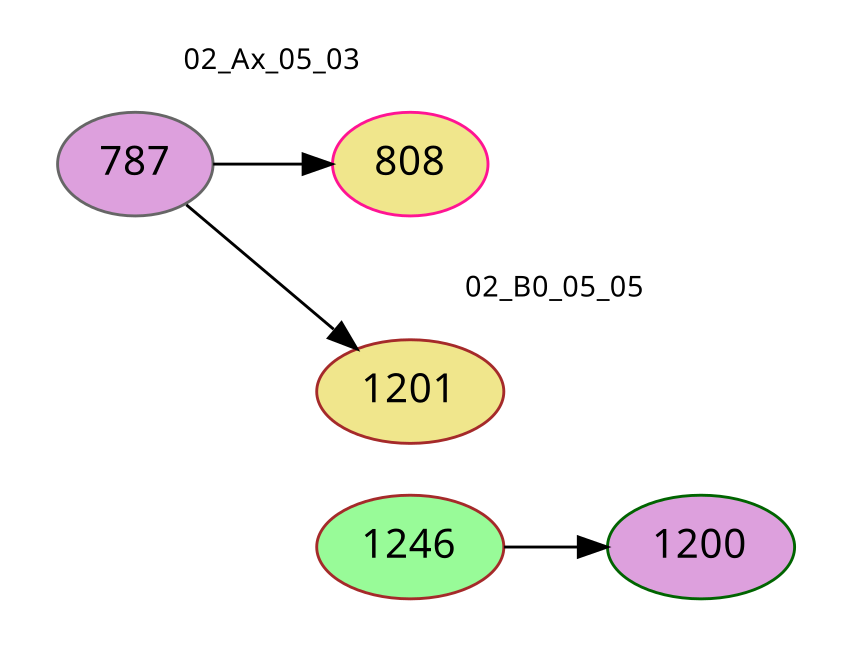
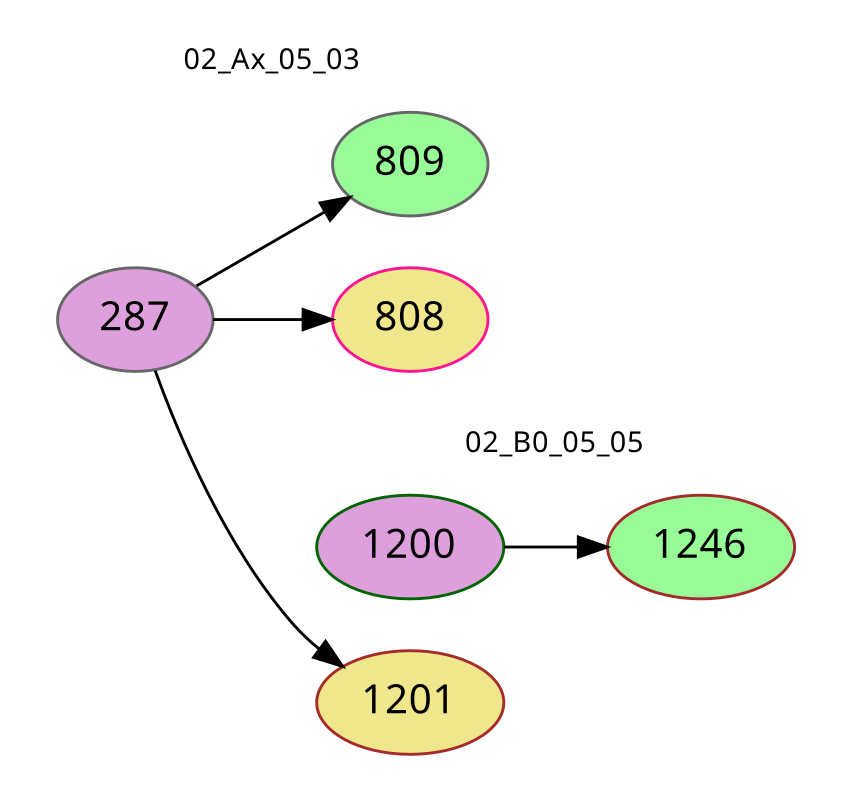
node "787": label "787" -> "287"
node "809": added
edge "1246" -> "1200": reversed
